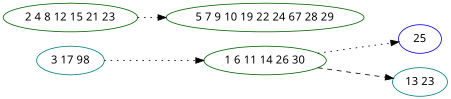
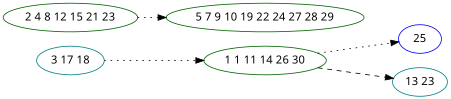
node "5 7 9 10 19 22 24 67 28 29": label "5 7 9 10 19 22 24 67 28 29" -> "5 7 9 10 19 22 24 27 28 29"
node "3 17 98": label "3 17 98" -> "3 17 18"
node "1 6 11 14 26 30": label "1 6 11 14 26 30" -> "1 1 11 14 26 30"
